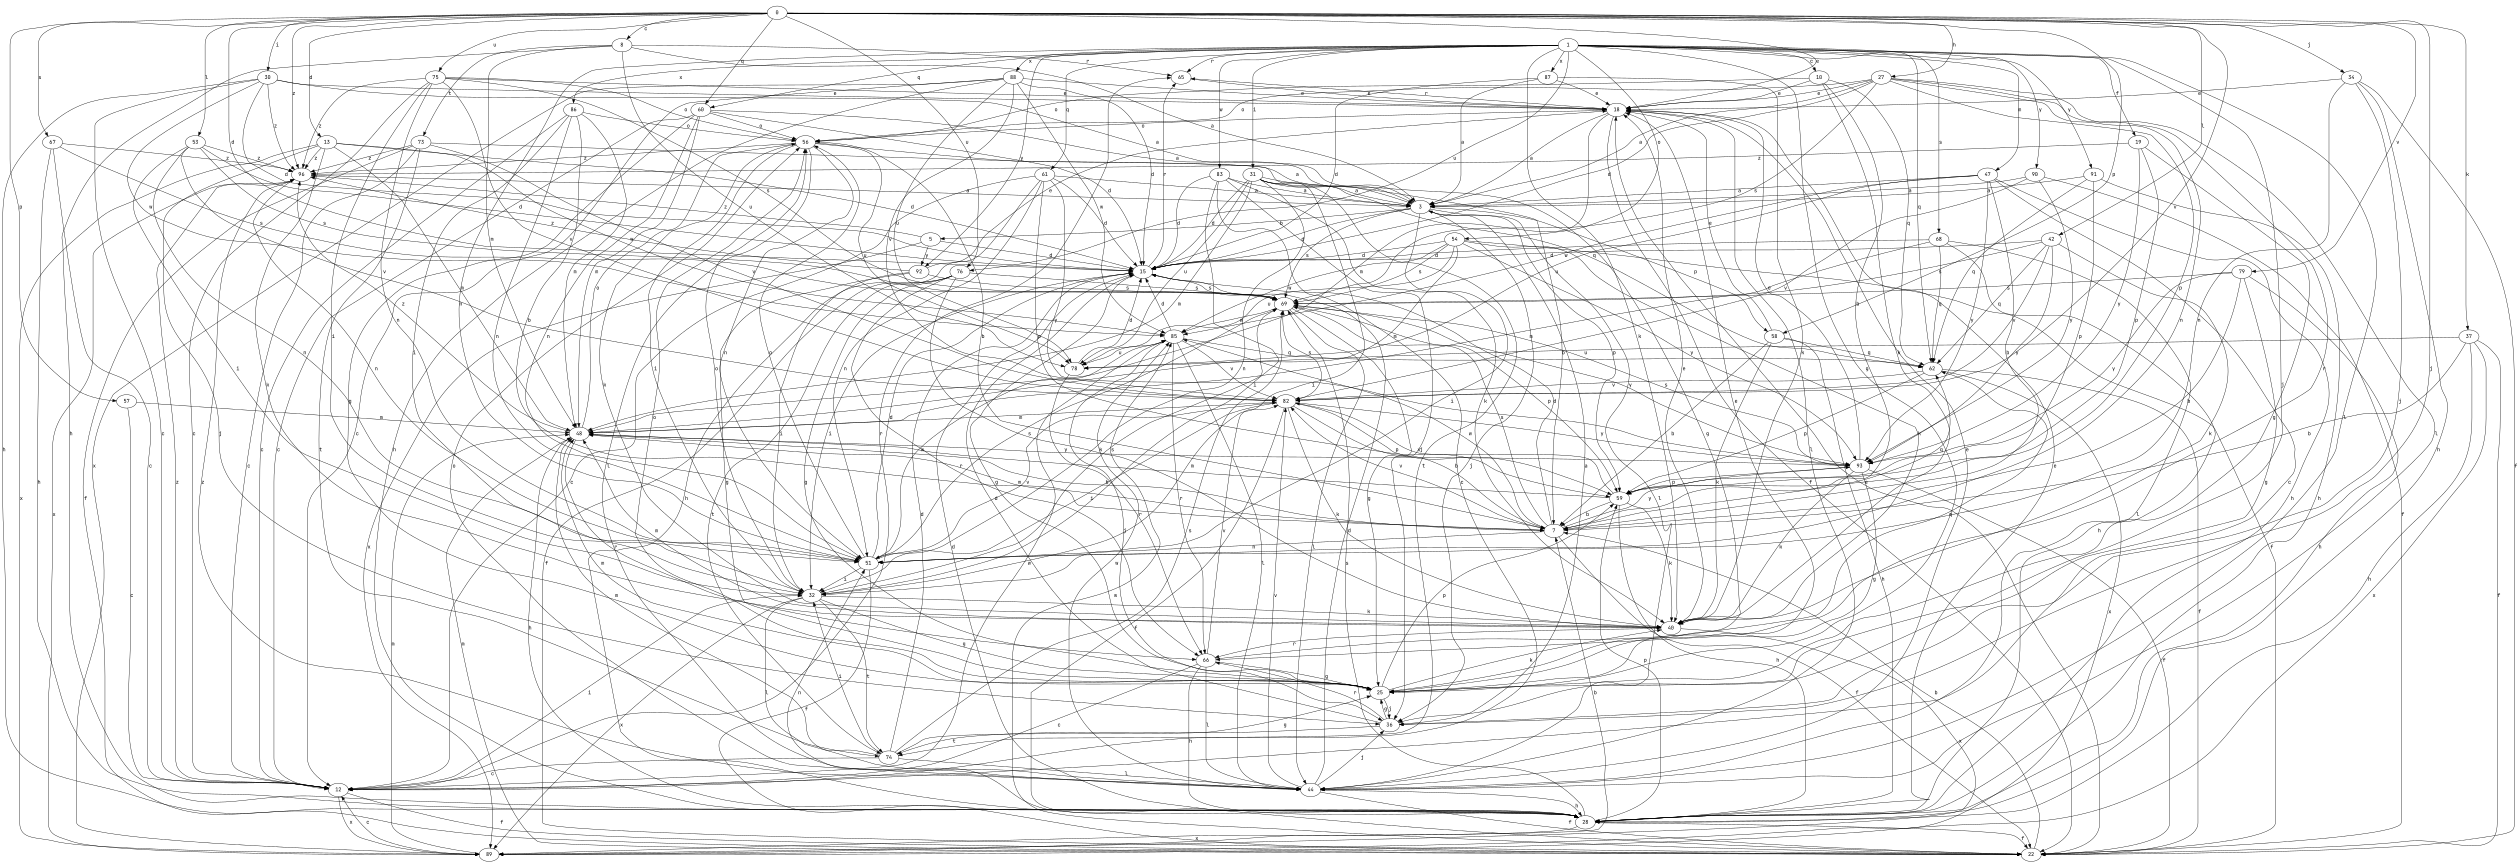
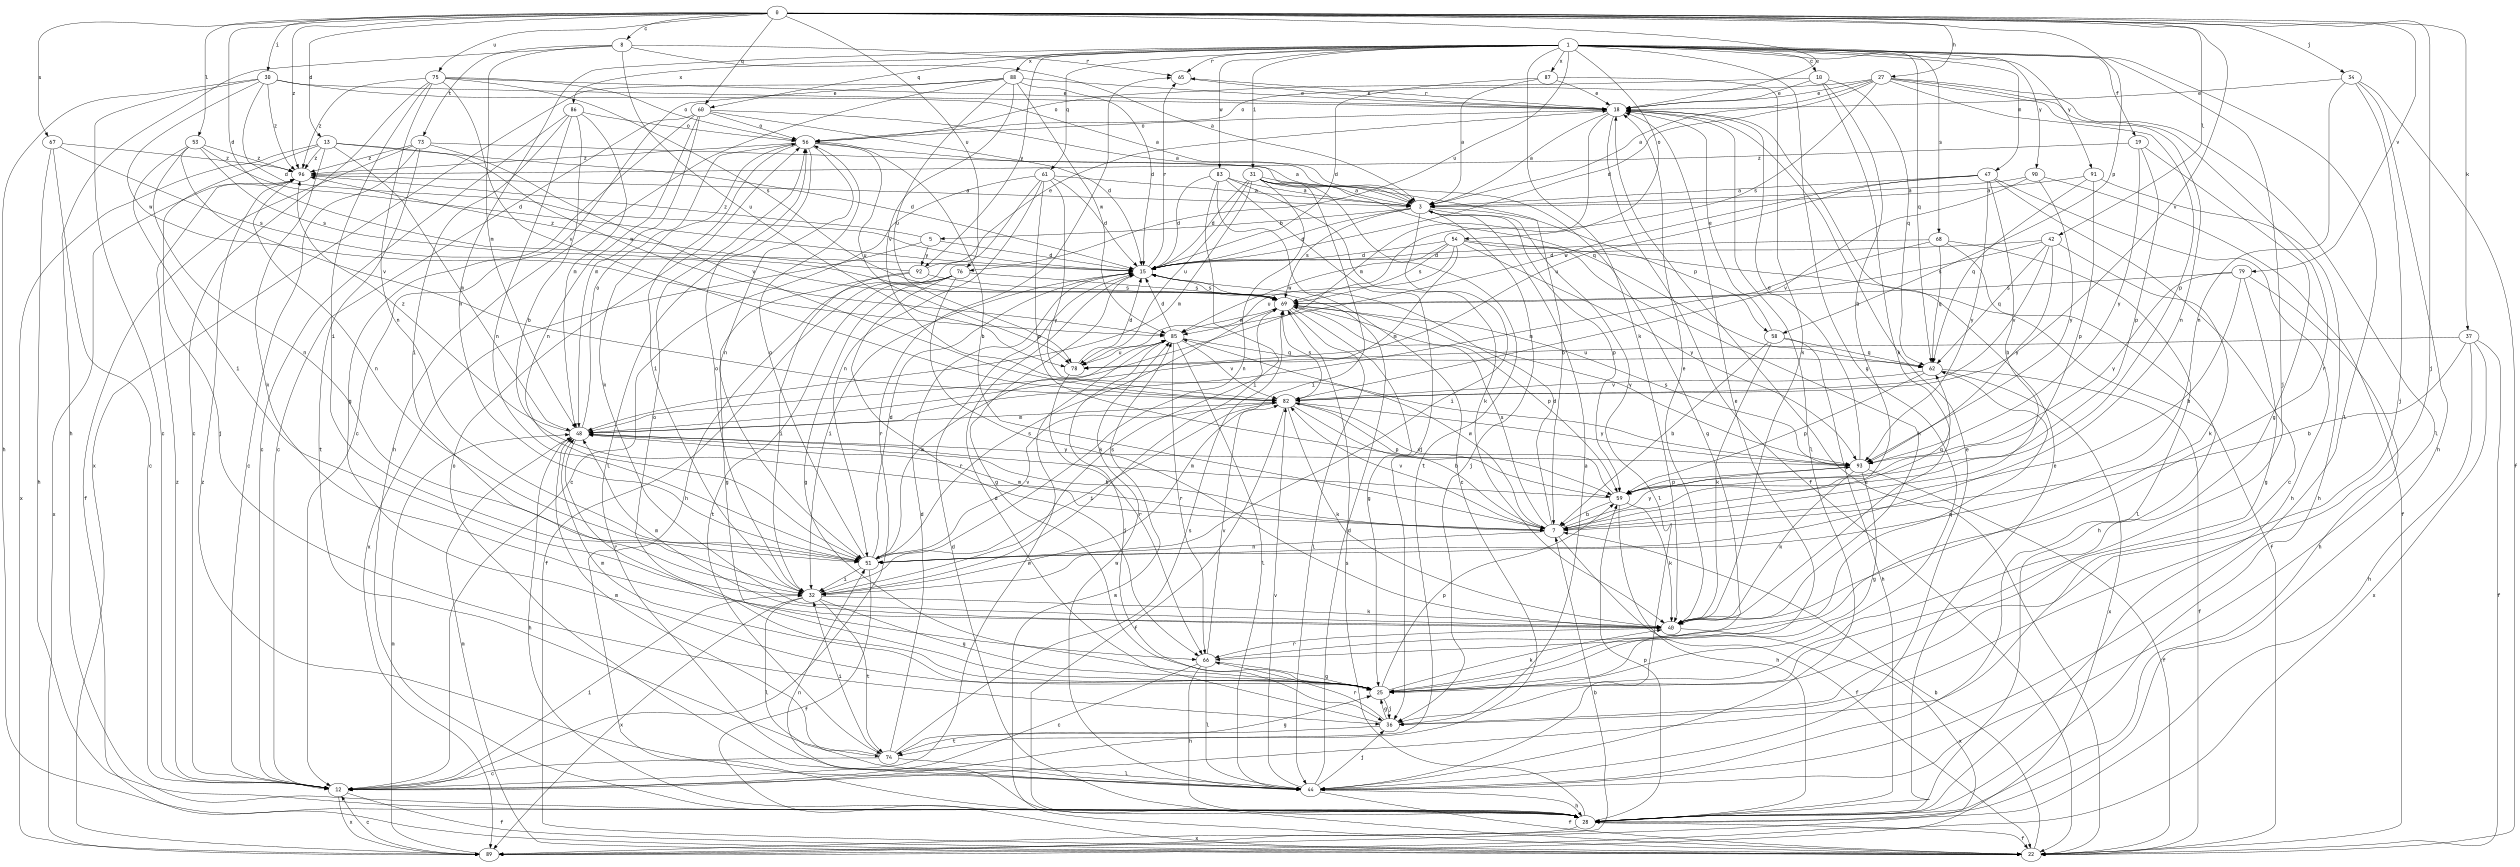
node "57": removed
